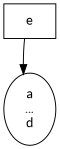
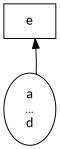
edge "e" -> "a ... d": reversed
